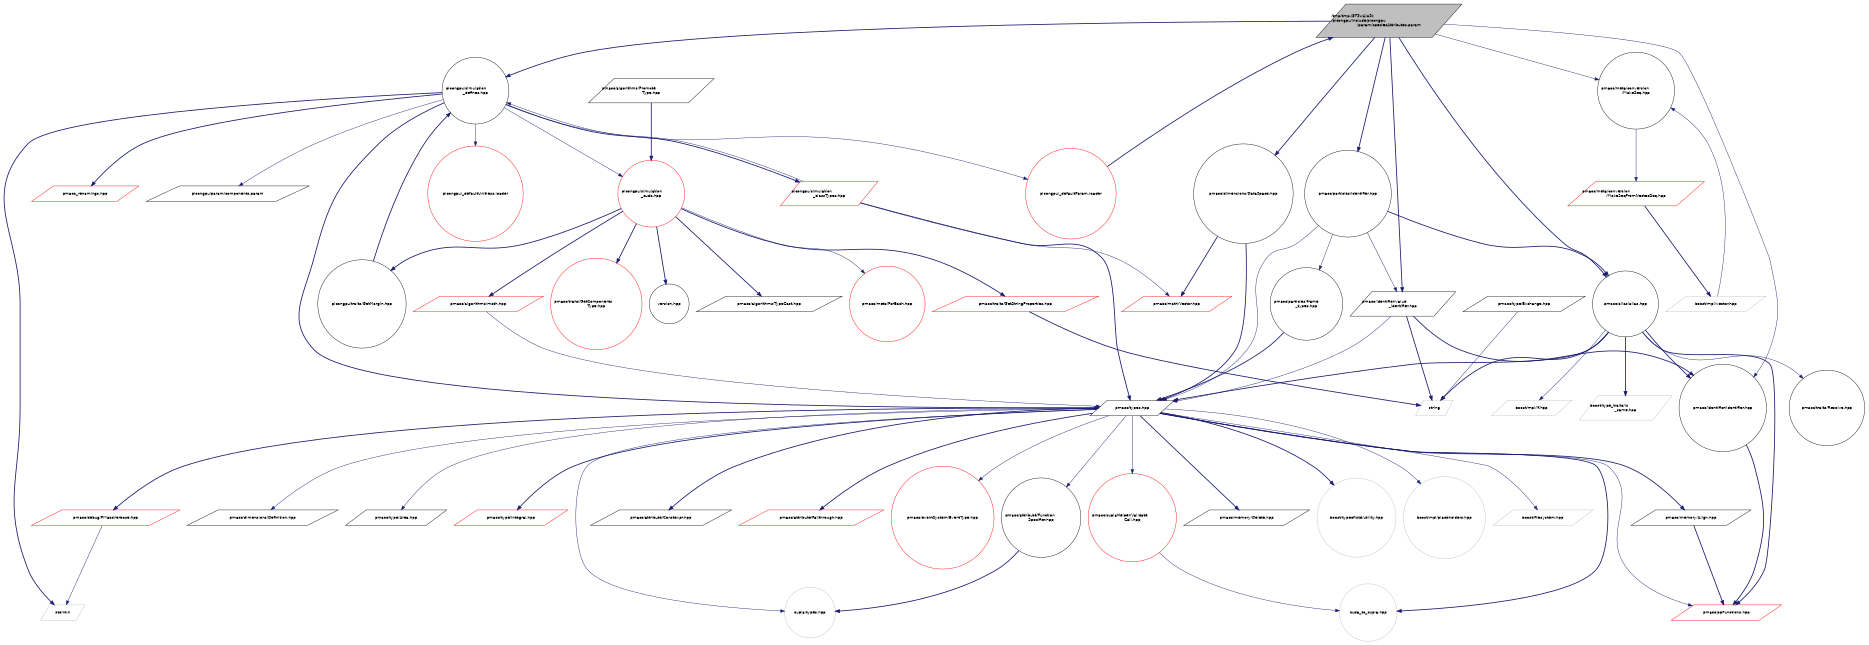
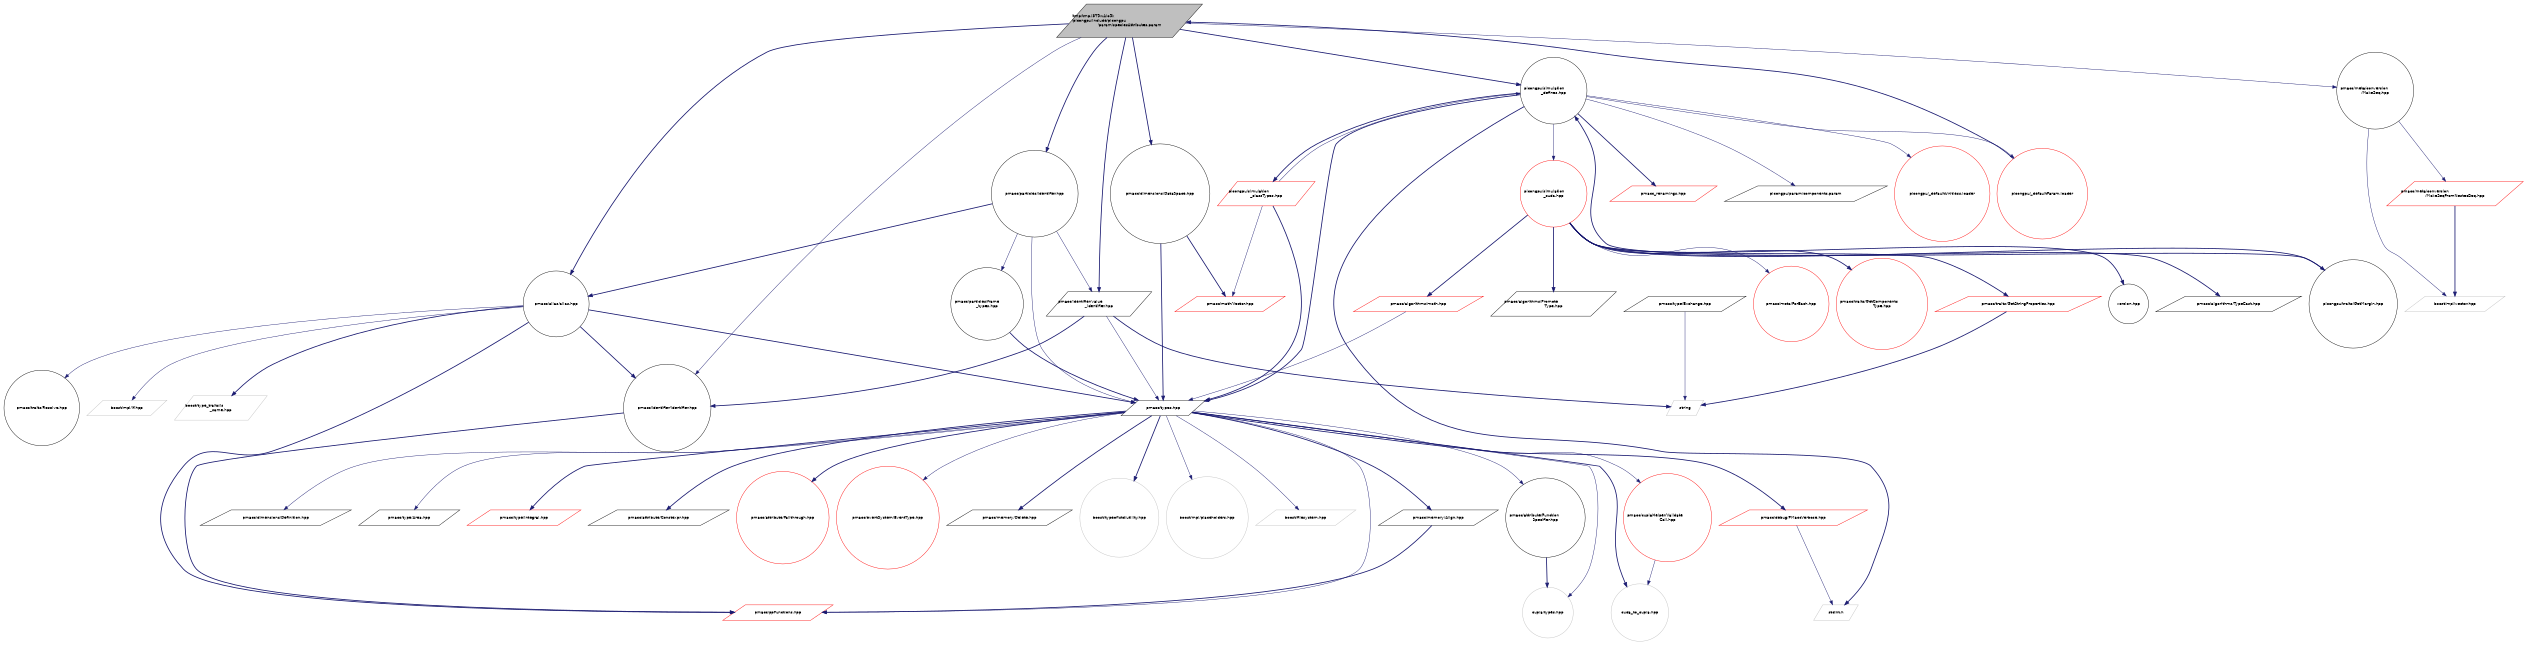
edge "pmacc/algorithms/Promote Type.hpp" -> "picongpu/simulation _cuda.hpp": reversed
edge "boost/mpl/vector.hpp" -> "pmacc/meta/conversion /MakeSeq.hpp": reversed
edge "pmacc/alias/alias.hpp" -> "string": removed
node "pmacc/attribute/Fallthrough.hpp": shape parallelogram -> circle
